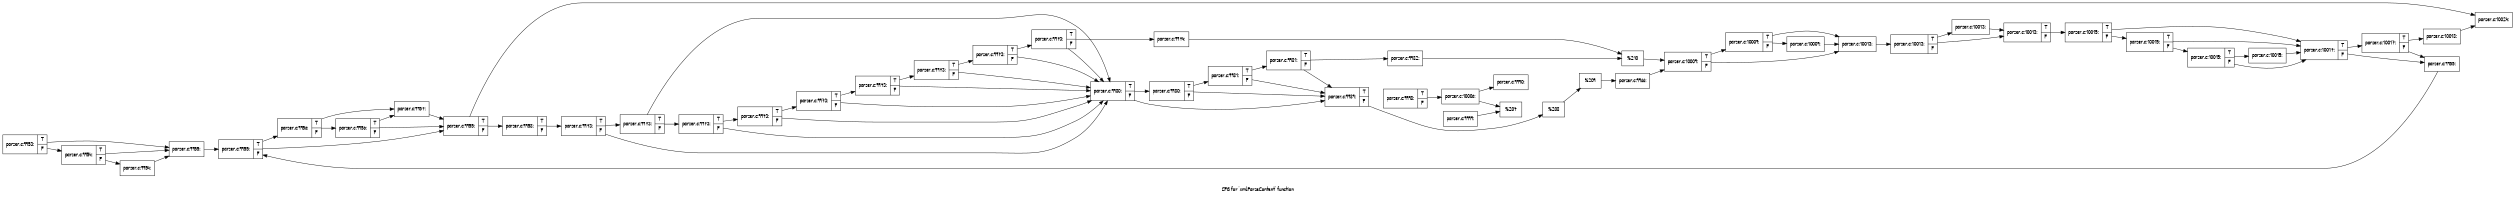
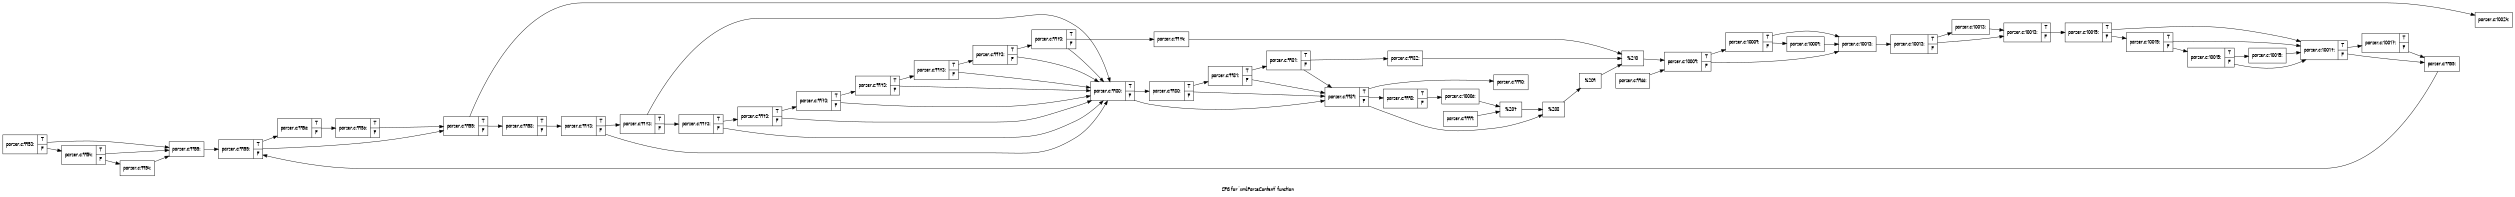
node "parser.c:10018:": removed
edge "%209" -> "parser.c:9966:": now "%209" -> "%210"
edge "parser.c:10006:" -> "parser.c:9990:": now "parser.c:9989:" -> "parser.c:9990:"
edge "parser.c:9989:" -> "parser.c:9998:": added
node "parser.c:9957:": removed
edge "%207" -> "%208": added
